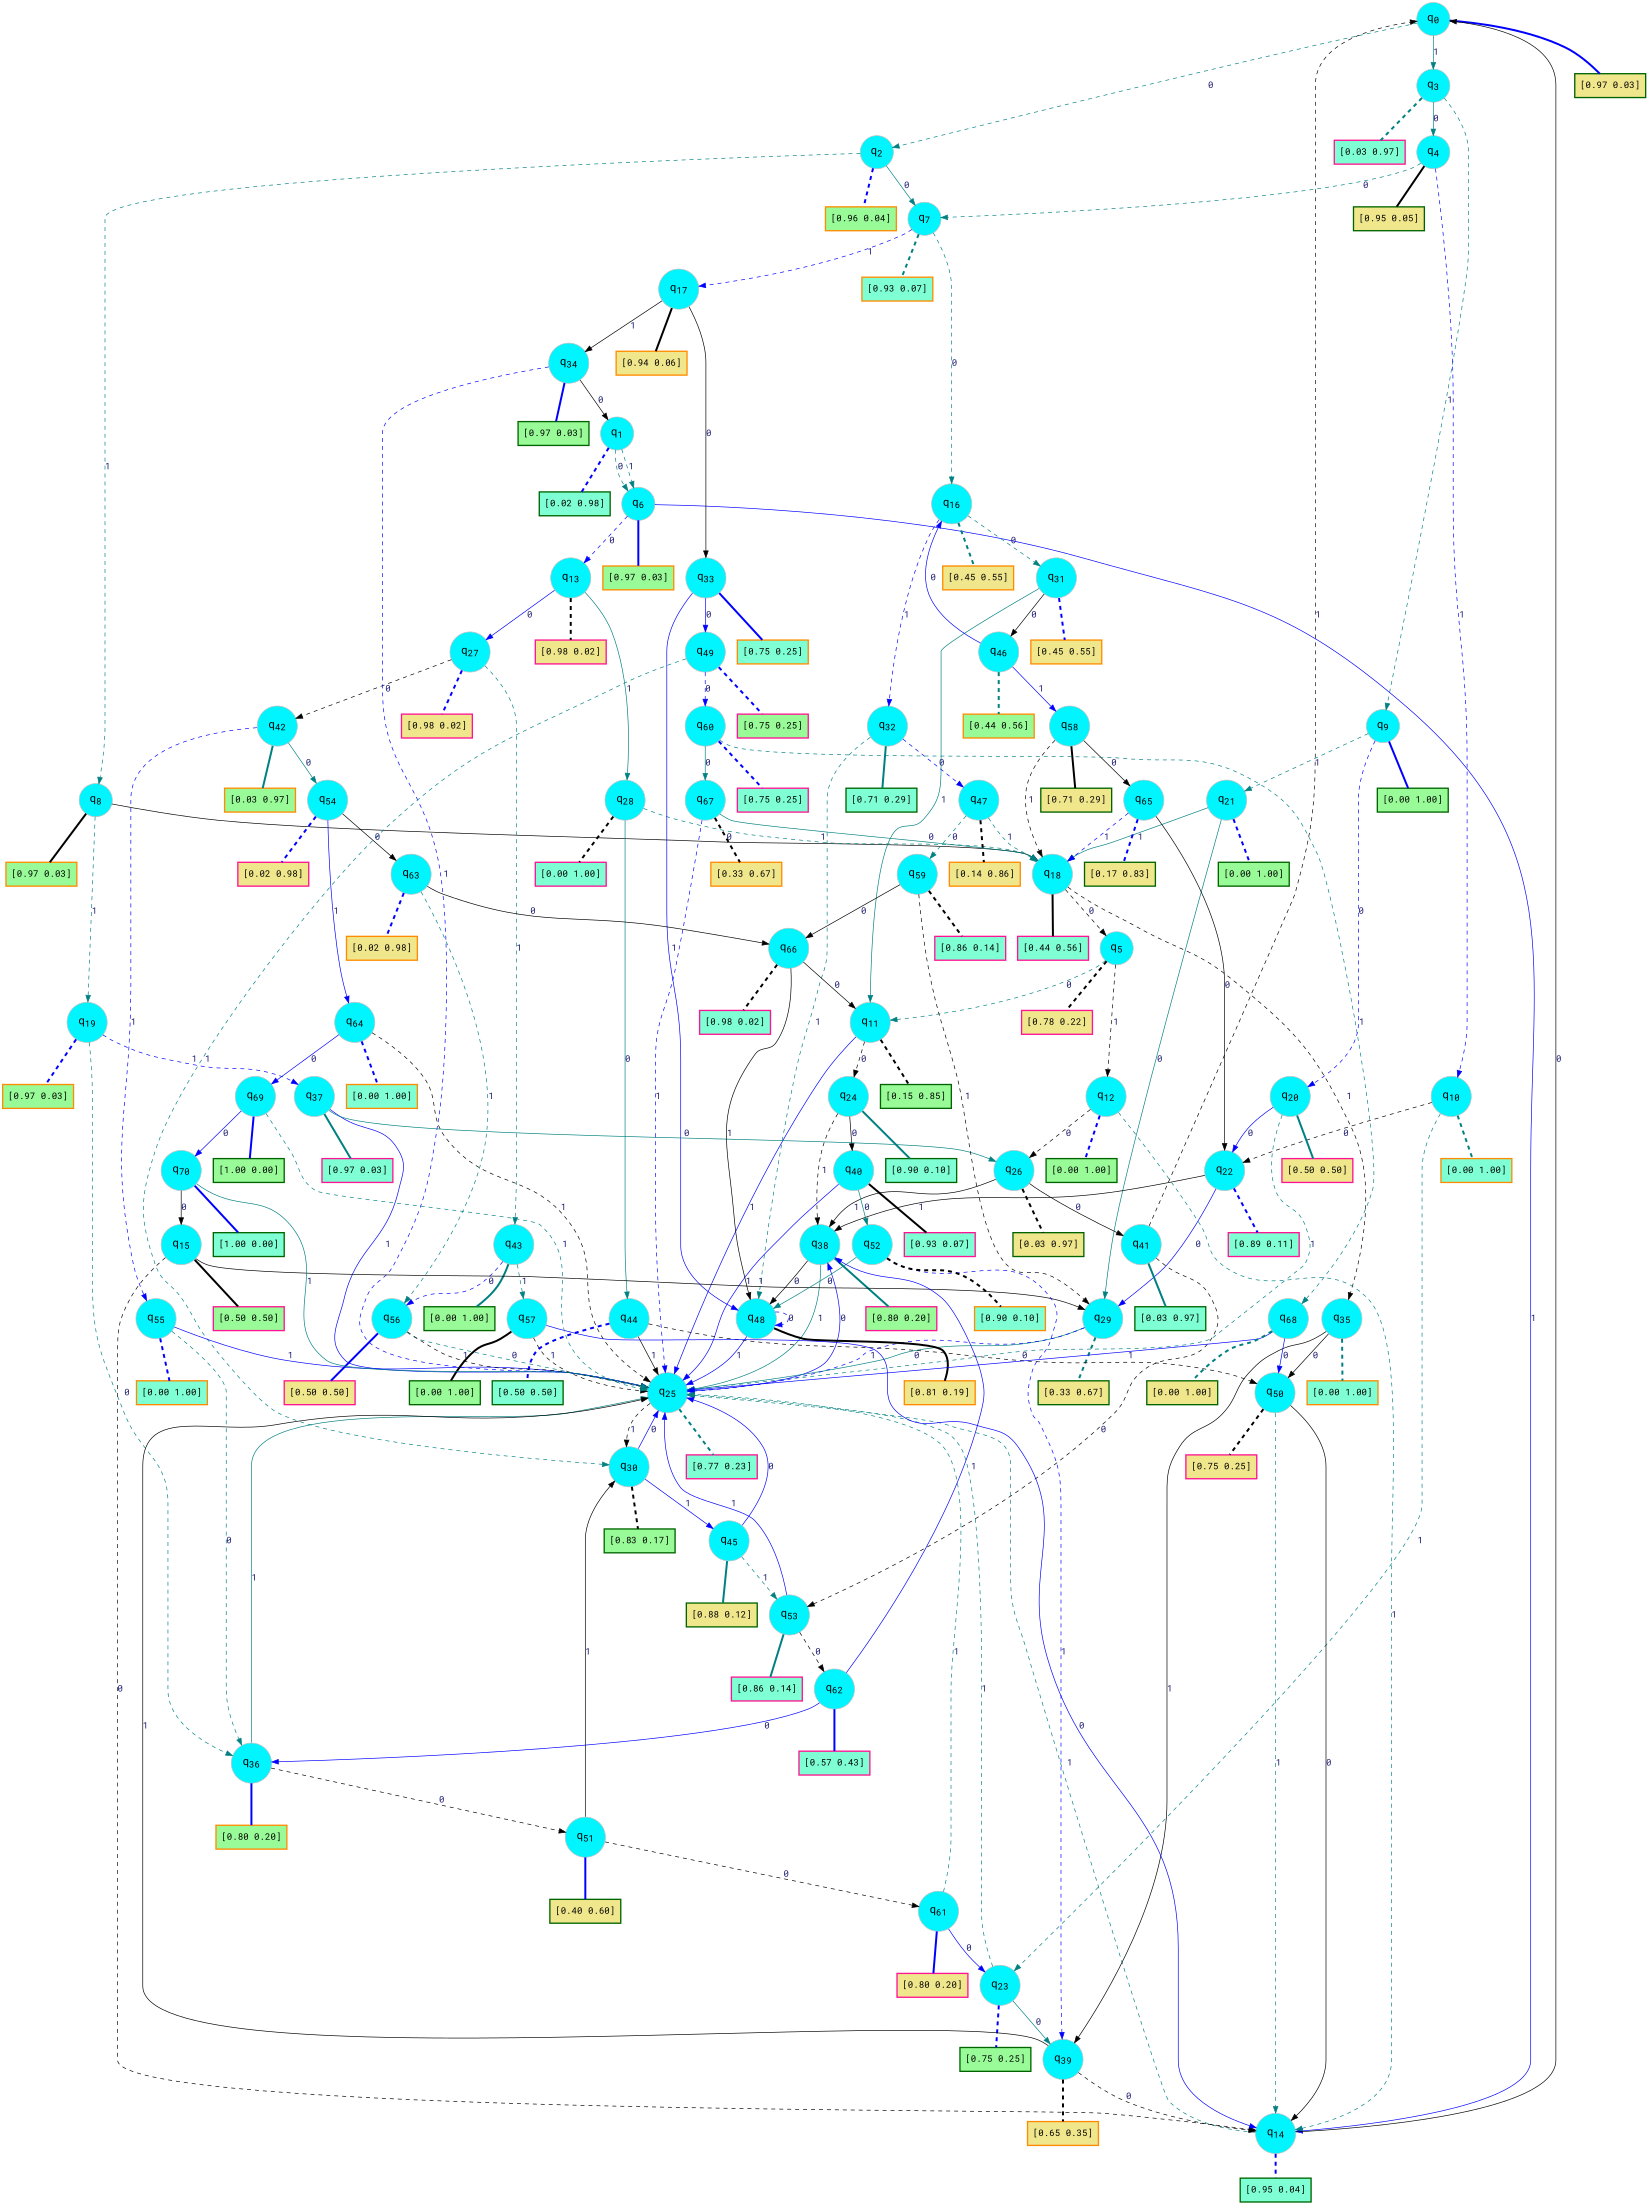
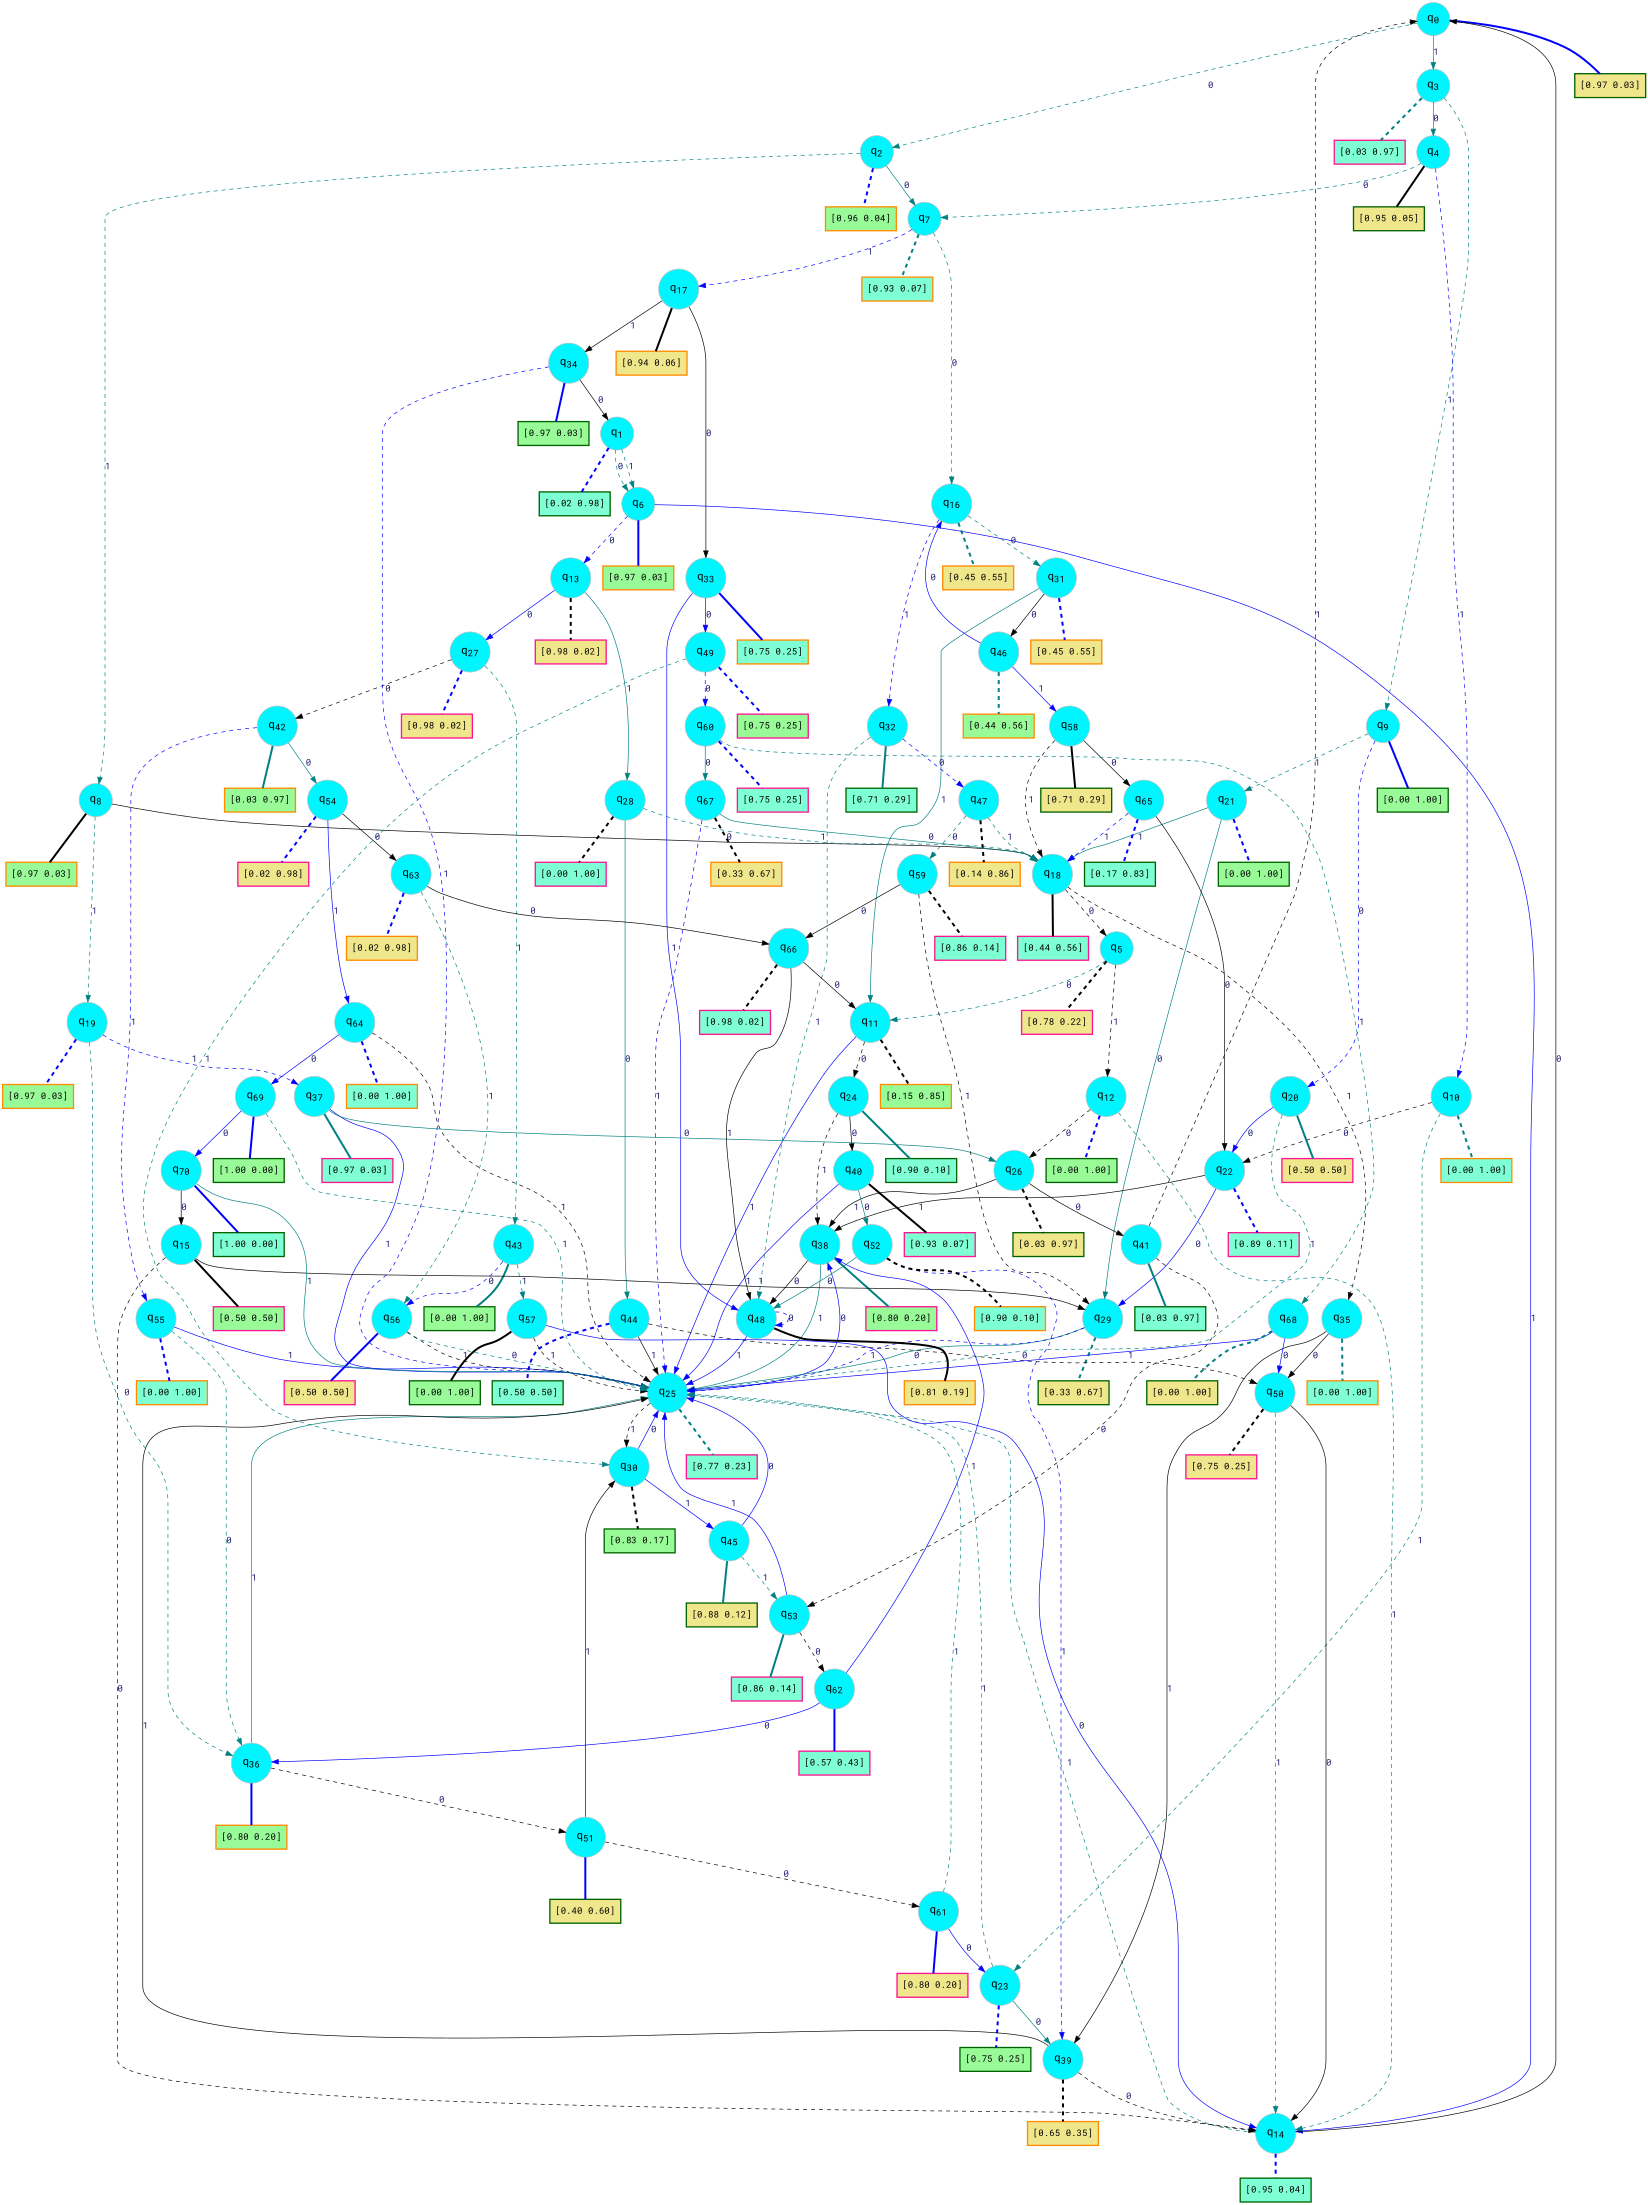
node "[0.17 0.83]": fillcolor khaki -> aquamarine
node "[0.15 0.85]": color darkgreen -> darkorange
